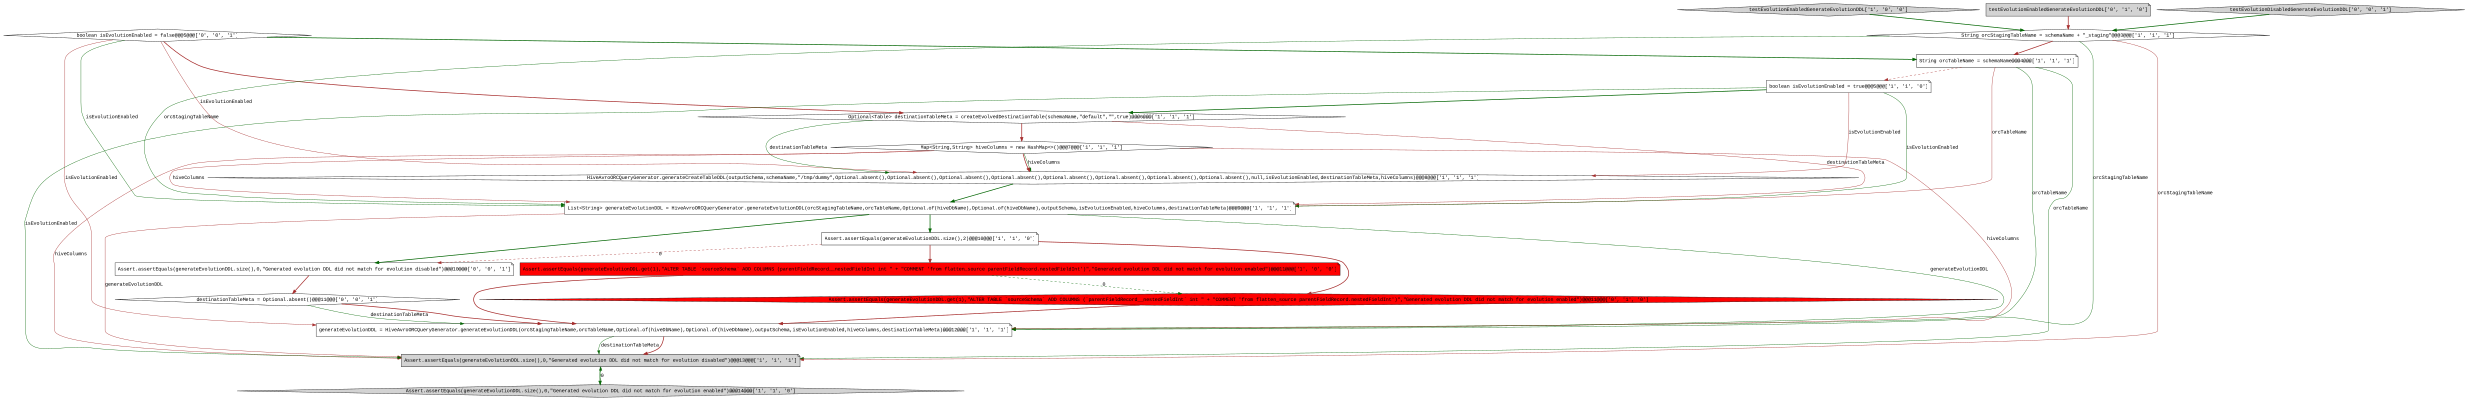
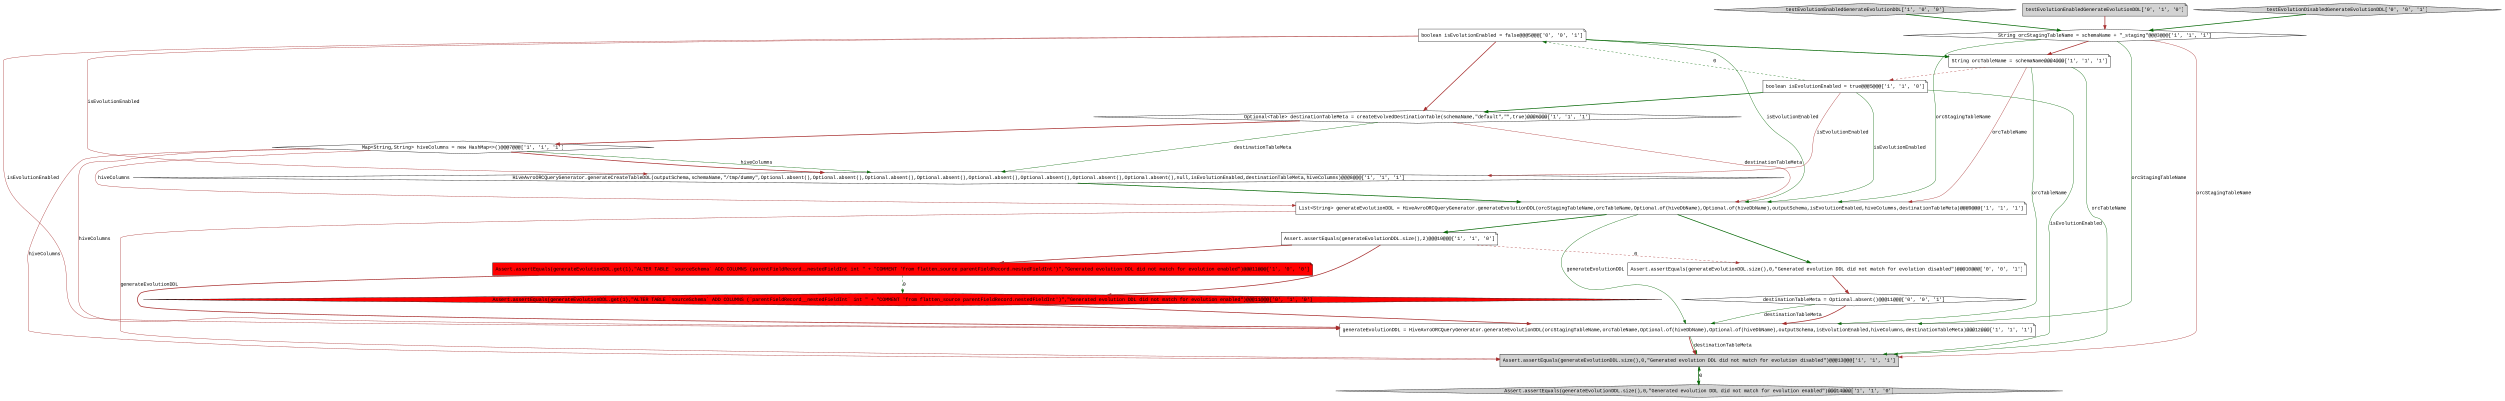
node "boolean isEvolutionEnabled = false@@@5@@@['0', '0', '1']": shape diamond -> note
edge "boolean isEvolutionEnabled = true@@@5@@@['1', '1', '0']" -> "boolean isEvolutionEnabled = false@@@5@@@['0', '0', '1']": added, label "0"
